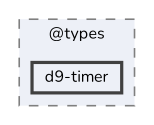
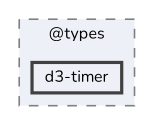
node "d9-timer": label "d9-timer" -> "d3-timer"
